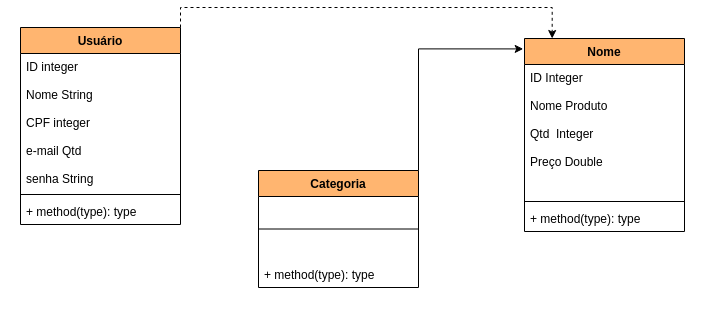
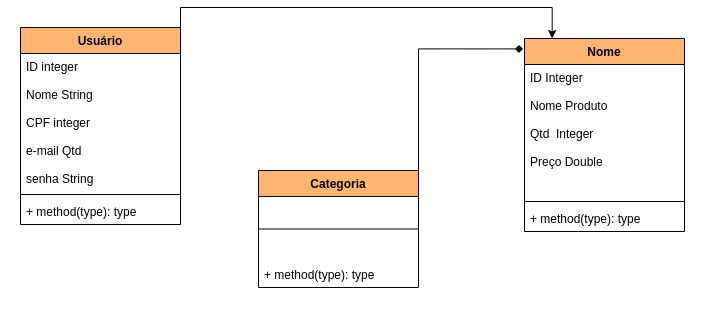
edge "Usuário" -> "Nome": style dashed -> solid
edge "Categoria" -> "Nome": arrowhead classic -> diamond
